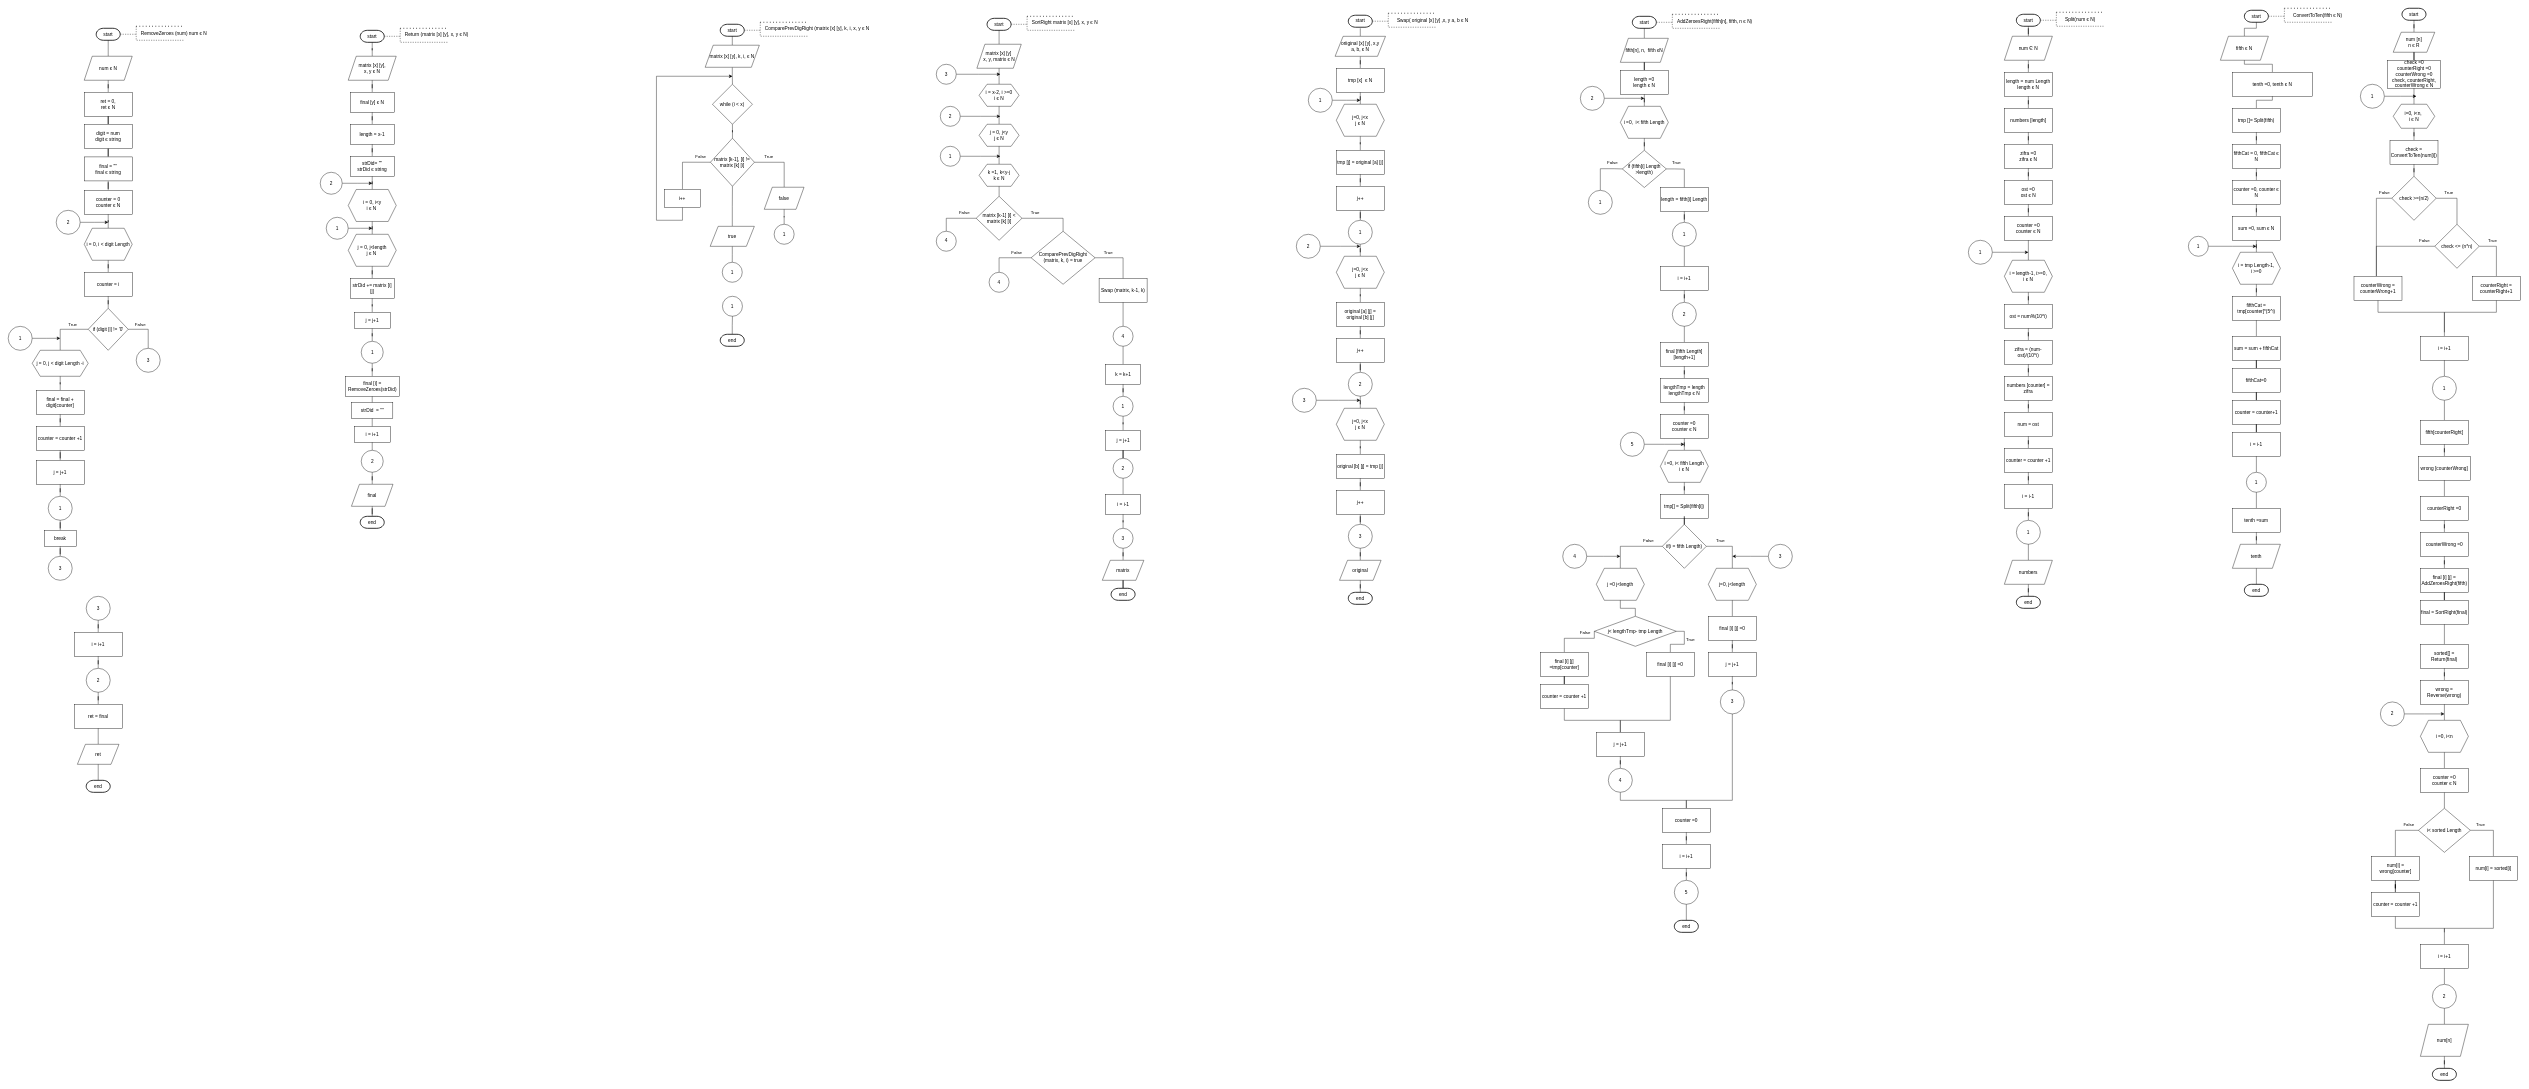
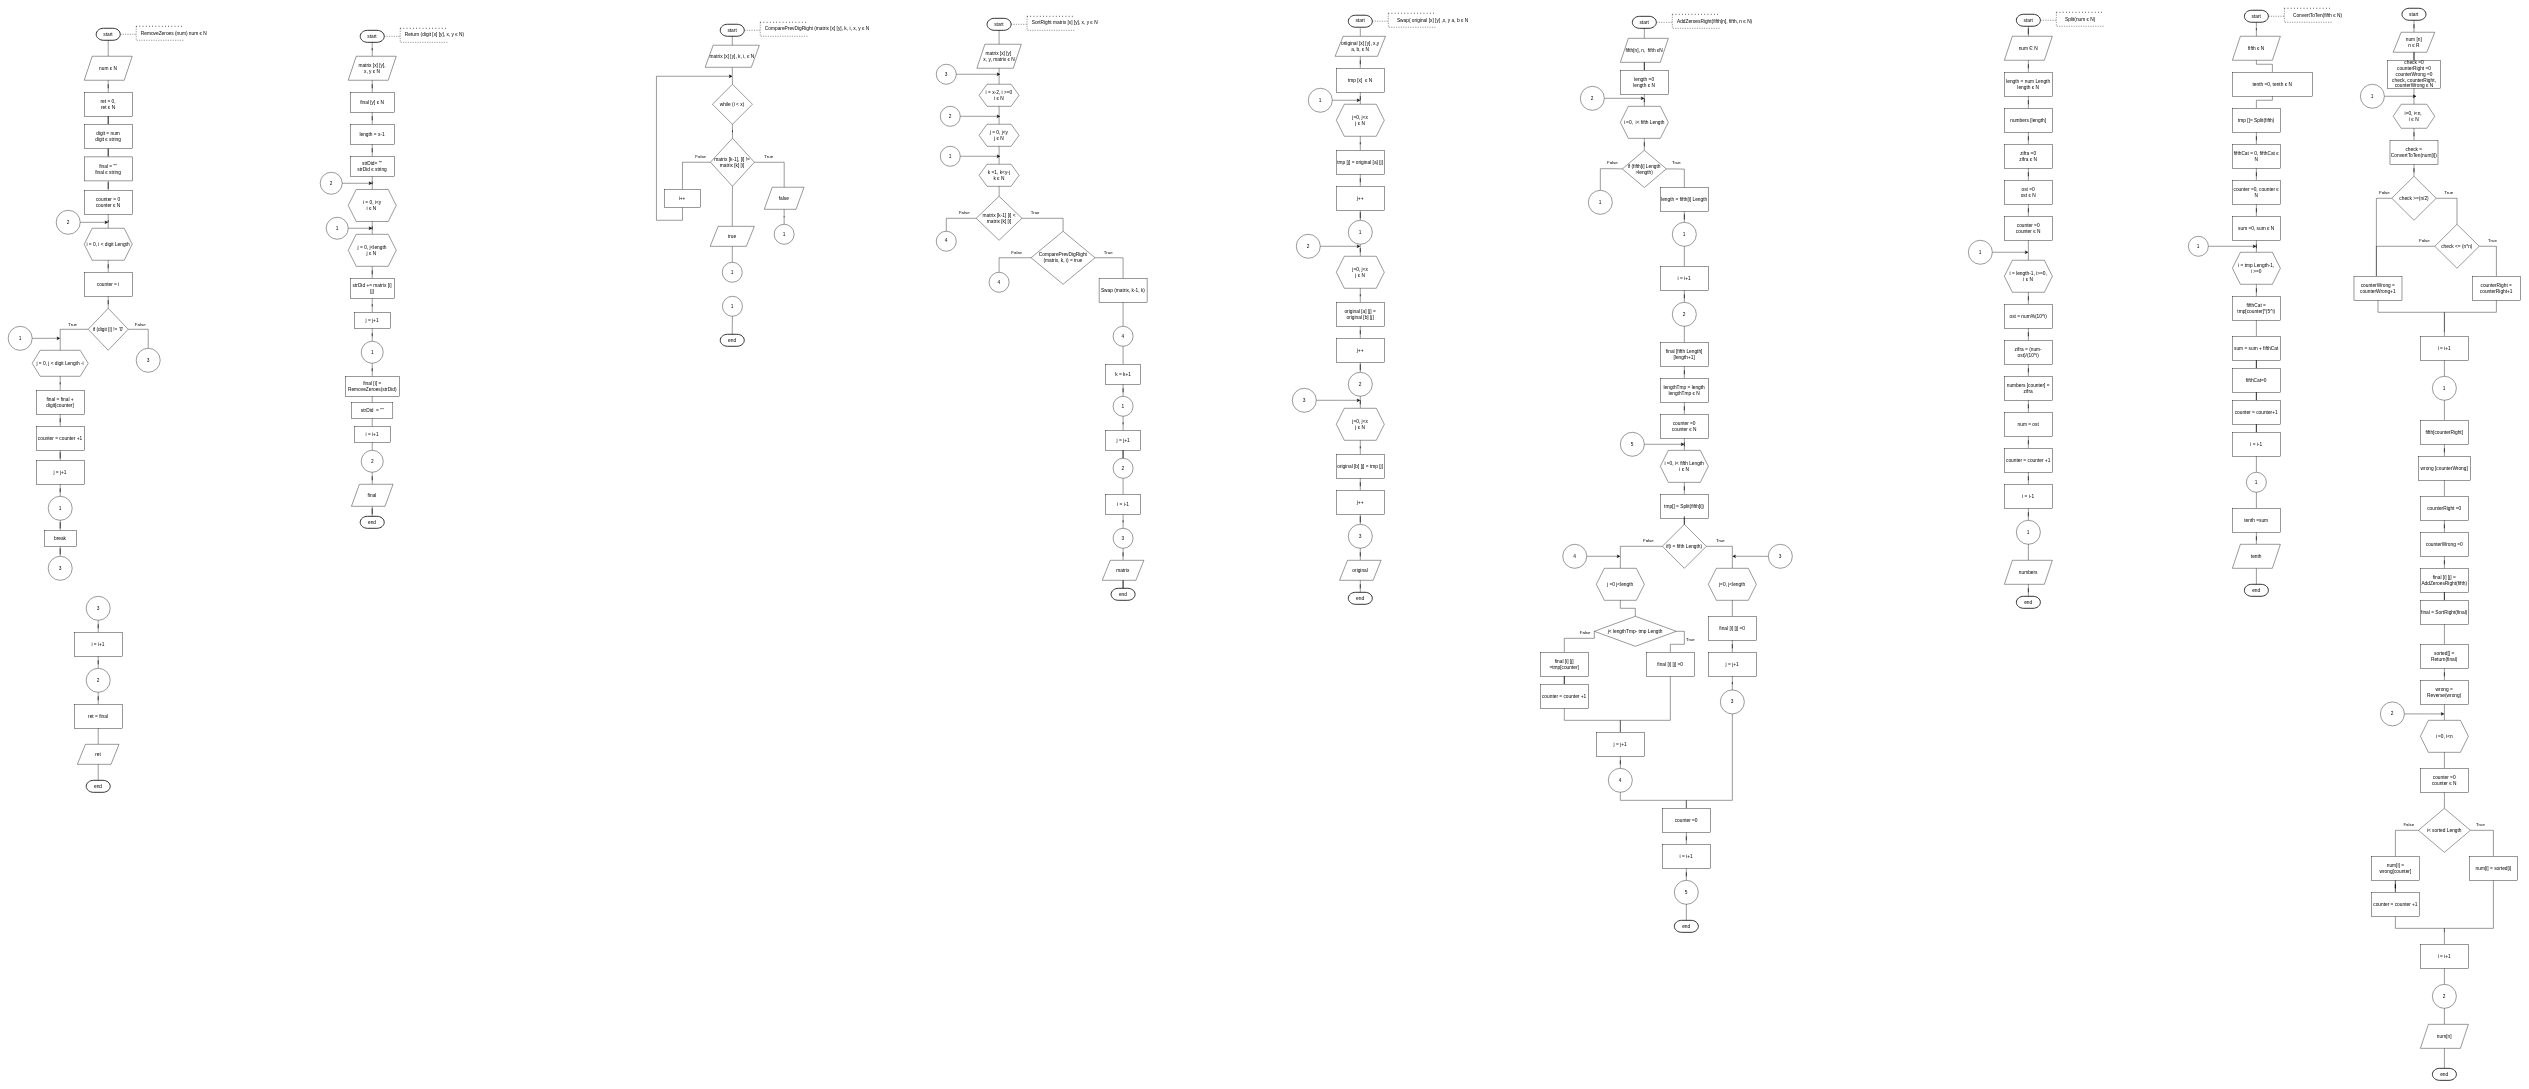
node "Return (matrix [x] [y], x, y є N)": label "Return (matrix [x] [y], x, y є N)" -> "Return (digit [x] [y], x, y є N)"
node "fifth є N": moved (2244, 48) -> (2256, 48)
node "num[n]": size 48x32 -> 48x24
